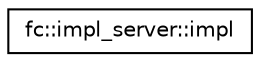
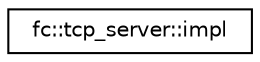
node "fc::impl_server::impl": label "fc::impl_server::impl" -> "fc::tcp_server::impl"
